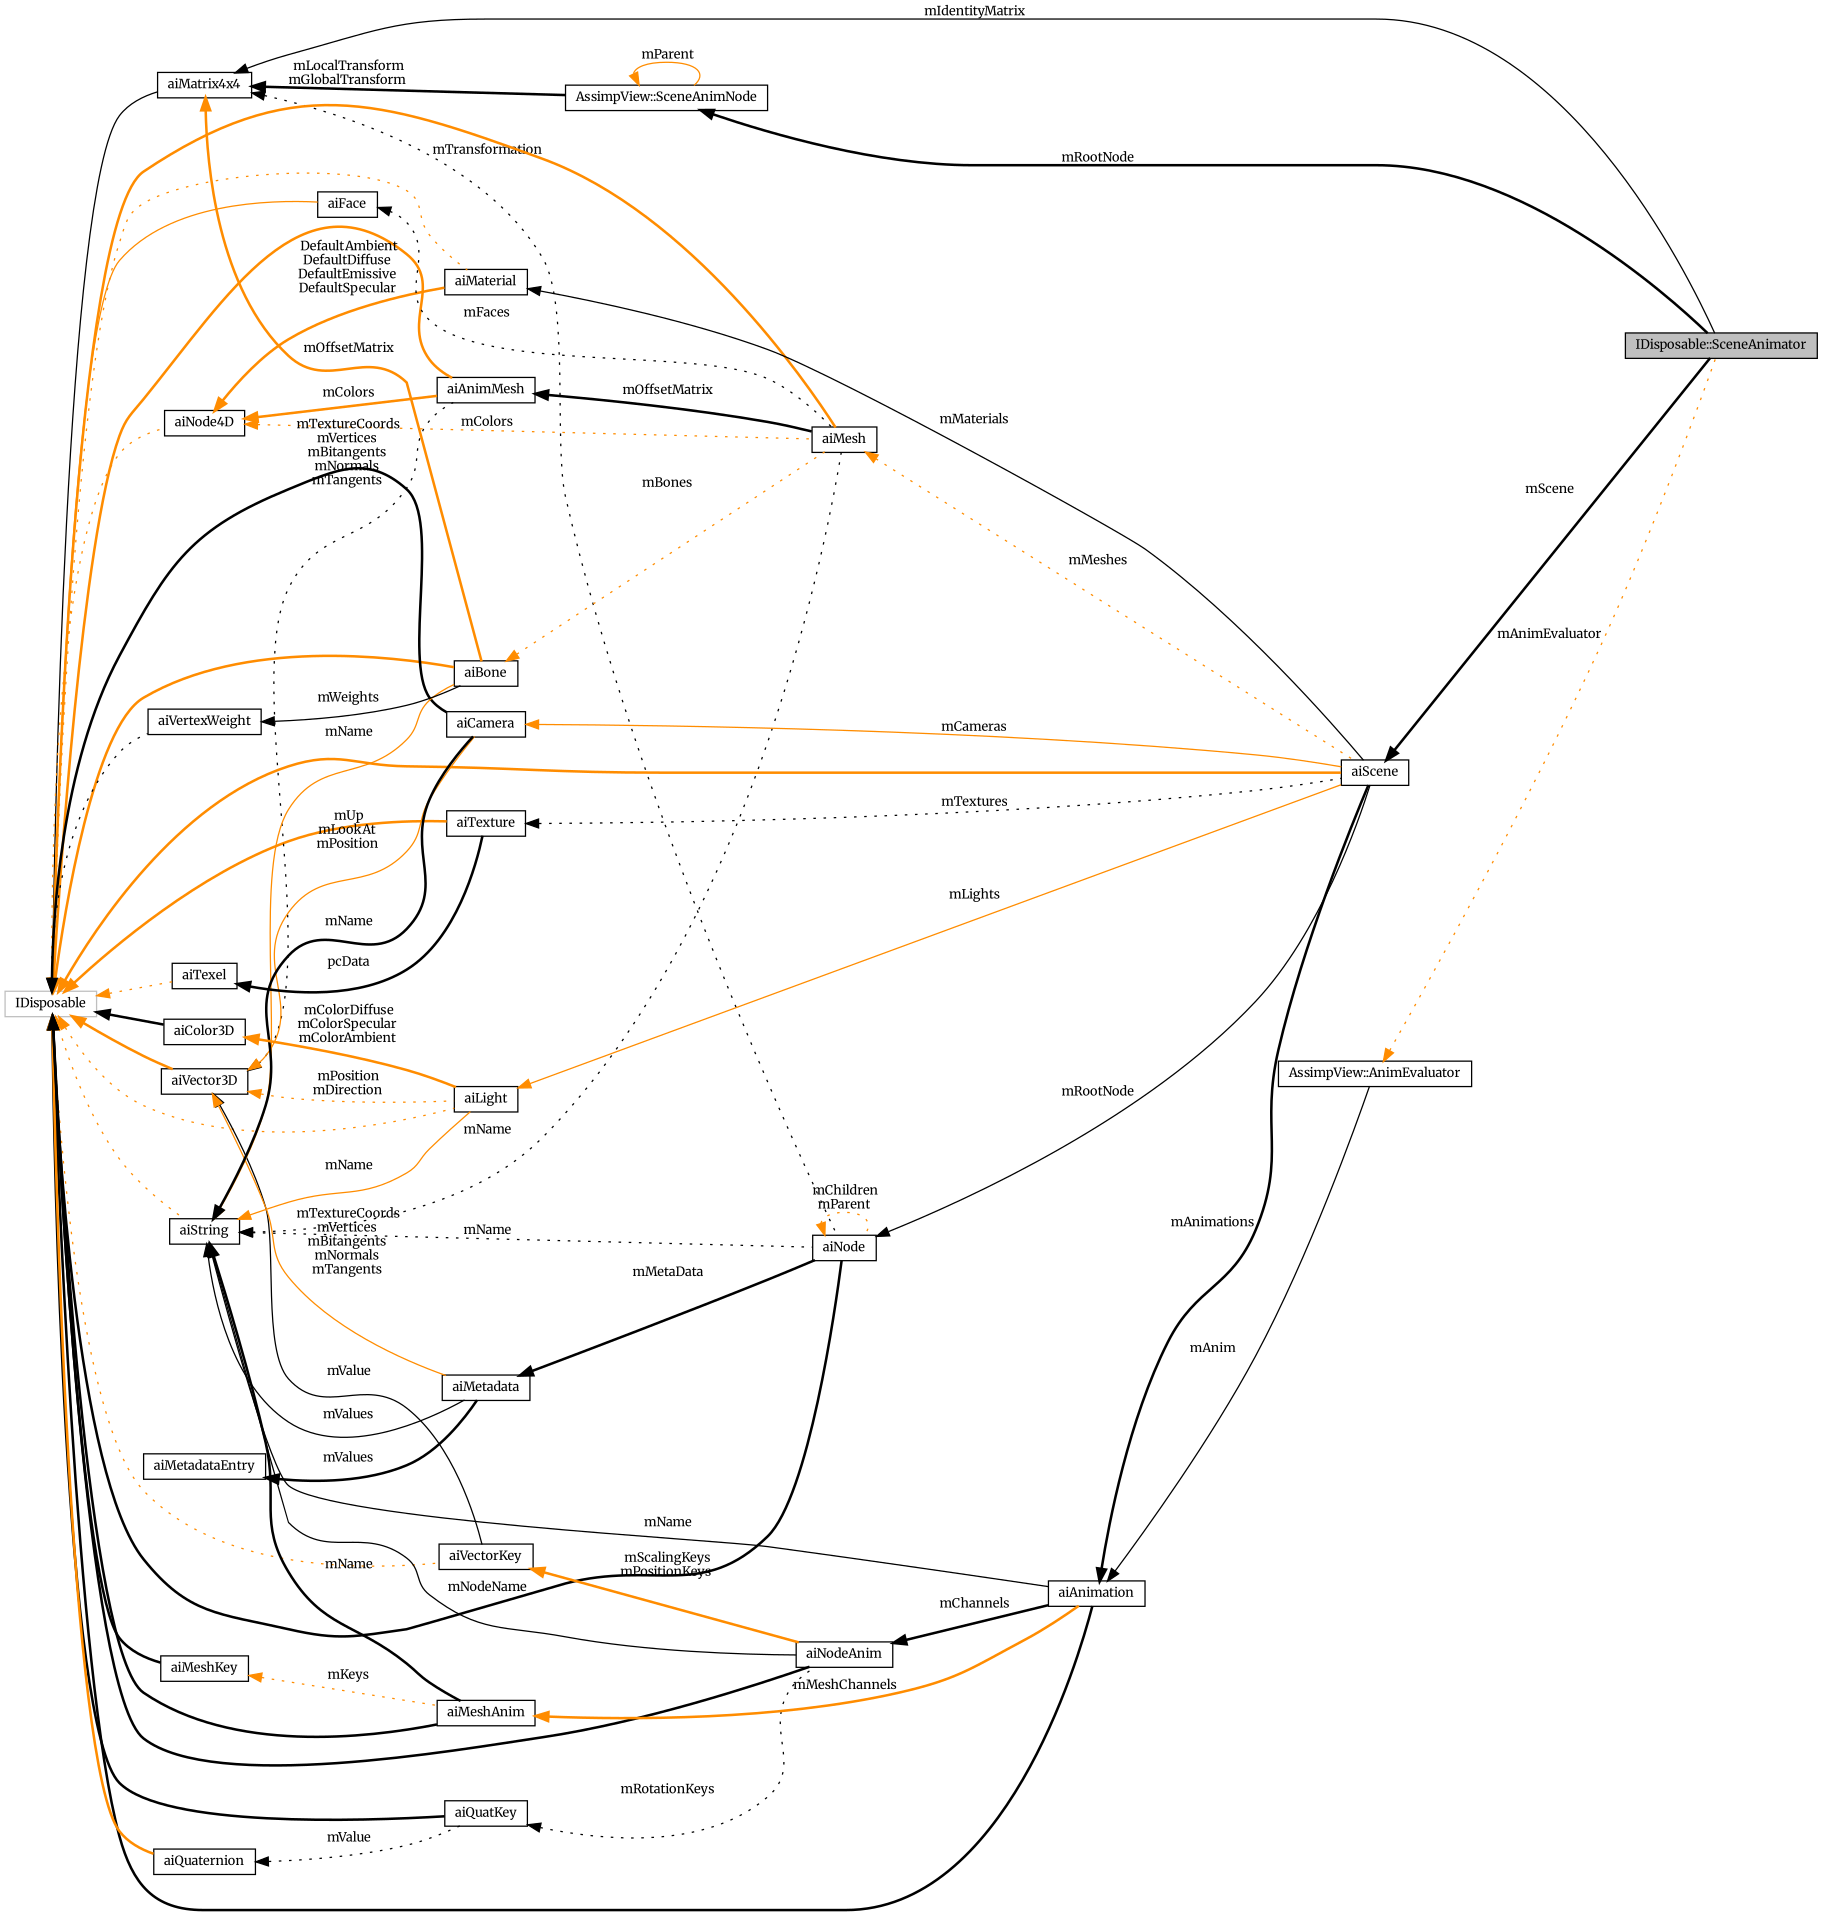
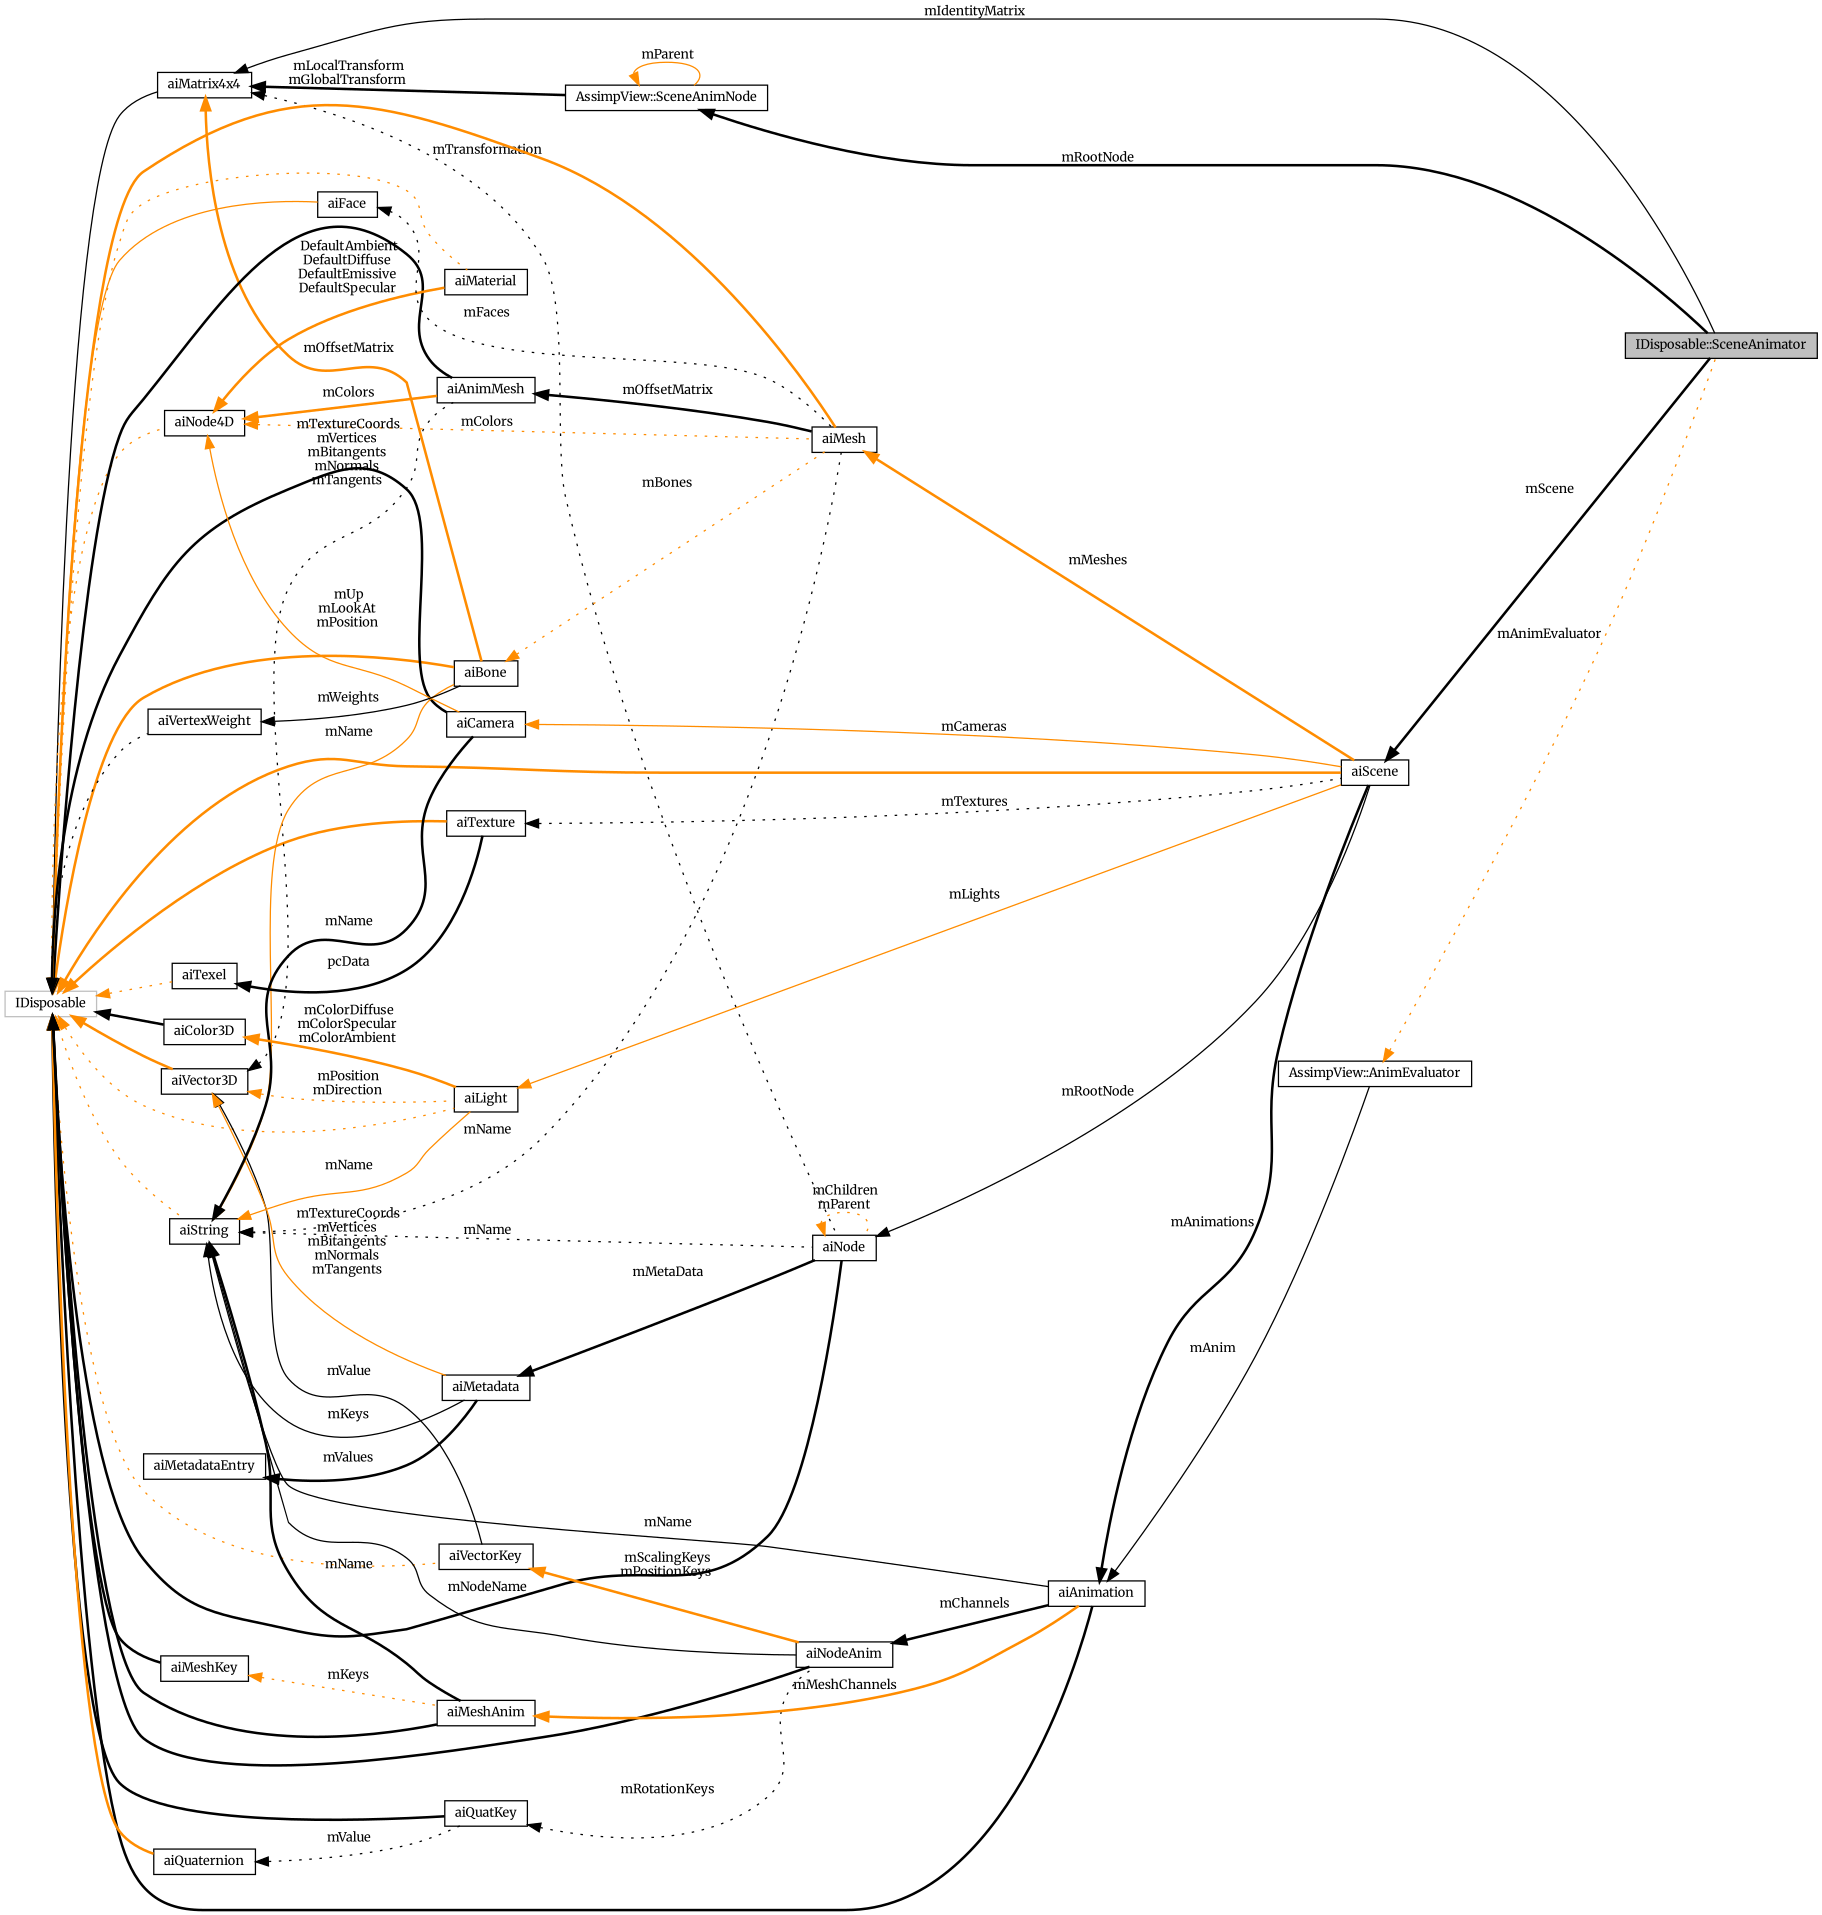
edge "aiAnimMesh" -> "IDisposable": color darkorange -> black
edge "aiScene" -> "aiMaterial": removed, label "mMaterials"
edge "aiScene" -> "aiMesh": style dotted -> bold
edge "aiCamera" -> "aiVector3D": now "aiCamera" -> "aiNode4D"
edge "aiMetadata" -> "aiString": label " mValues" -> " mKeys"
